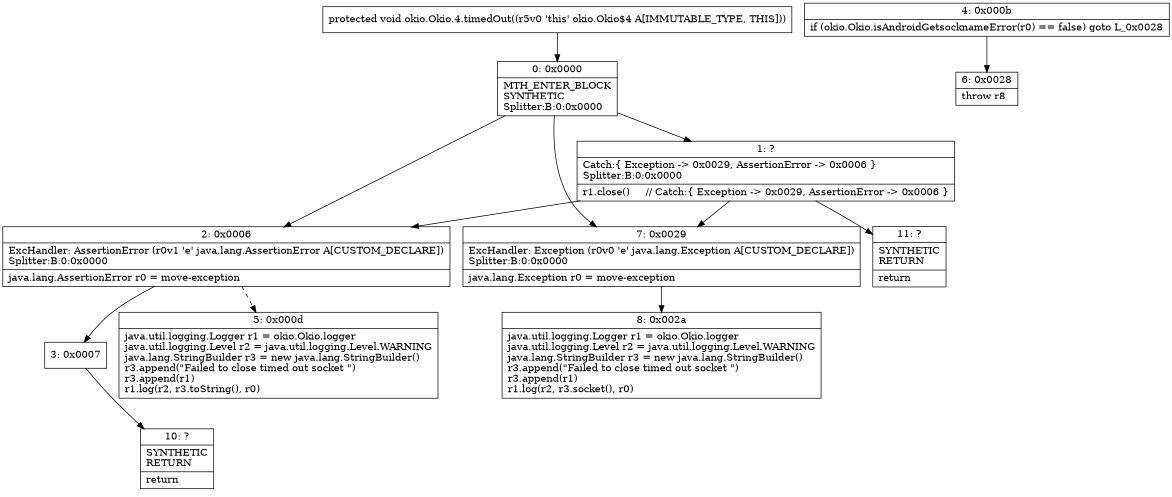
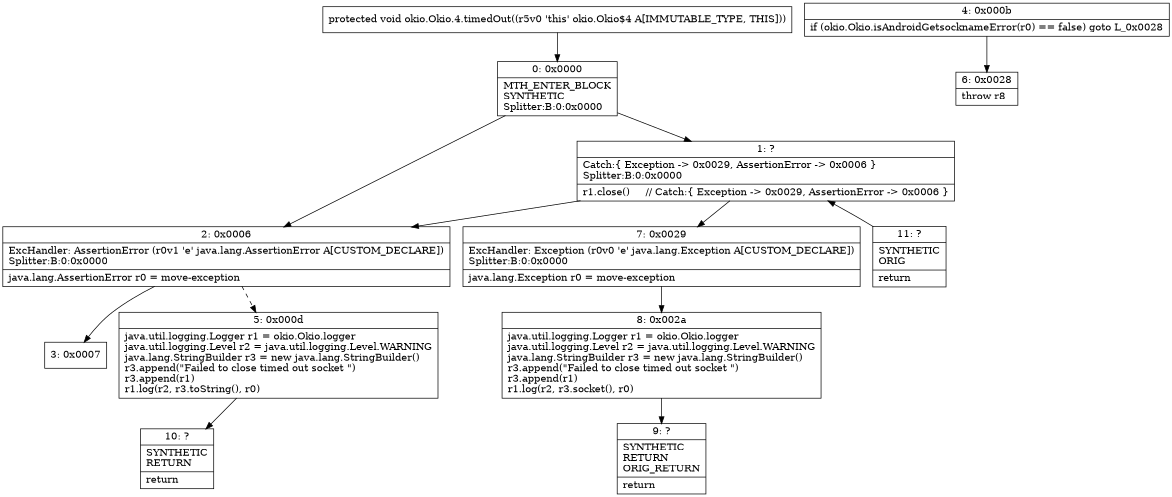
edge "0: 0x0000" -> "7: 0x0029": removed
edge "1: ?" -> "11: ?": reversed
node "11: ?": text "RETURN" -> "ORIG"
edge "3: 0x0007" -> "10: ?": now "5: 0x000d" -> "10: ?"
node "9: ?": added
